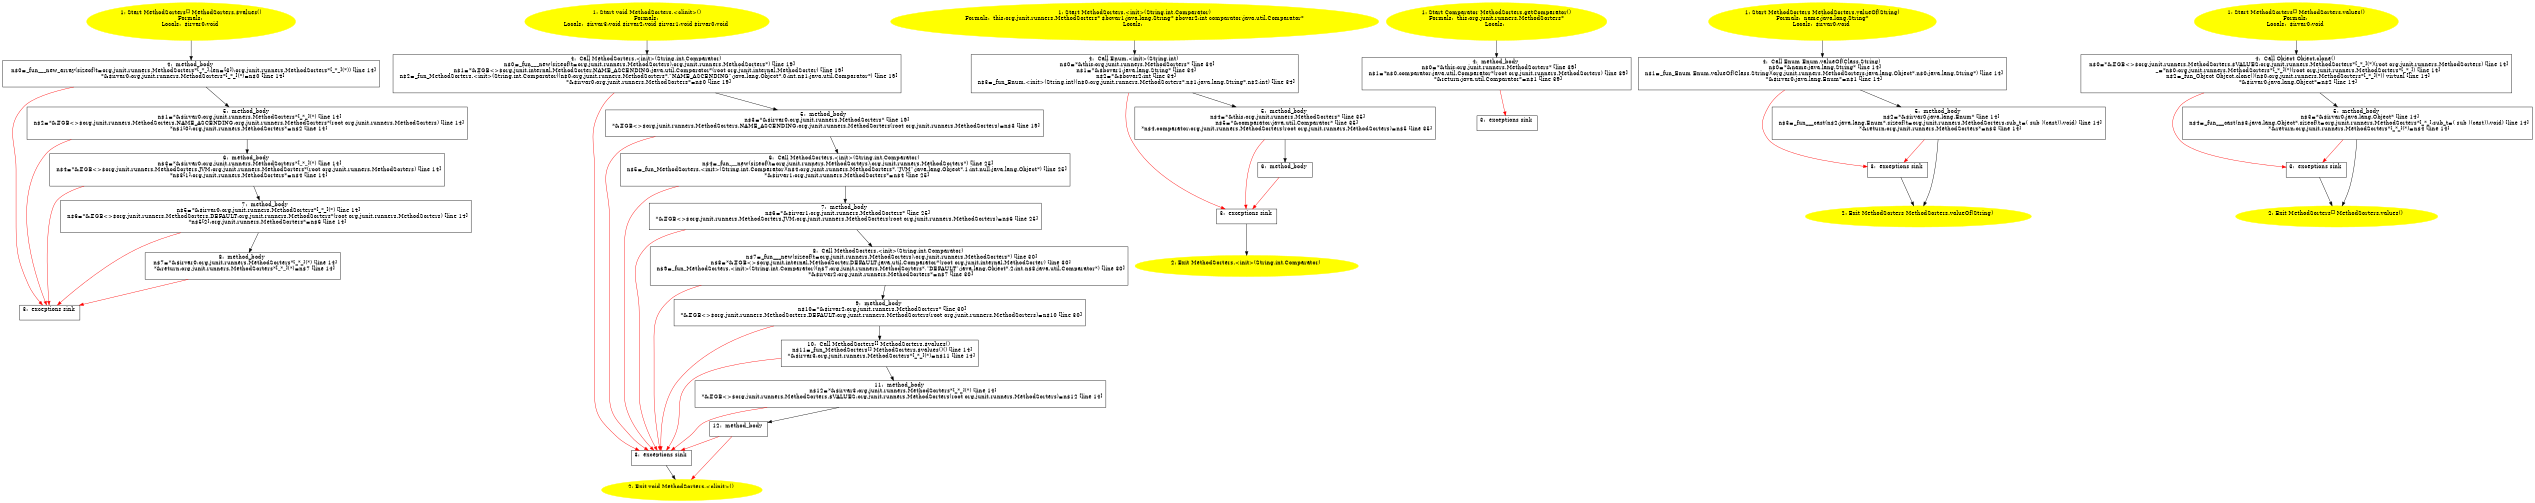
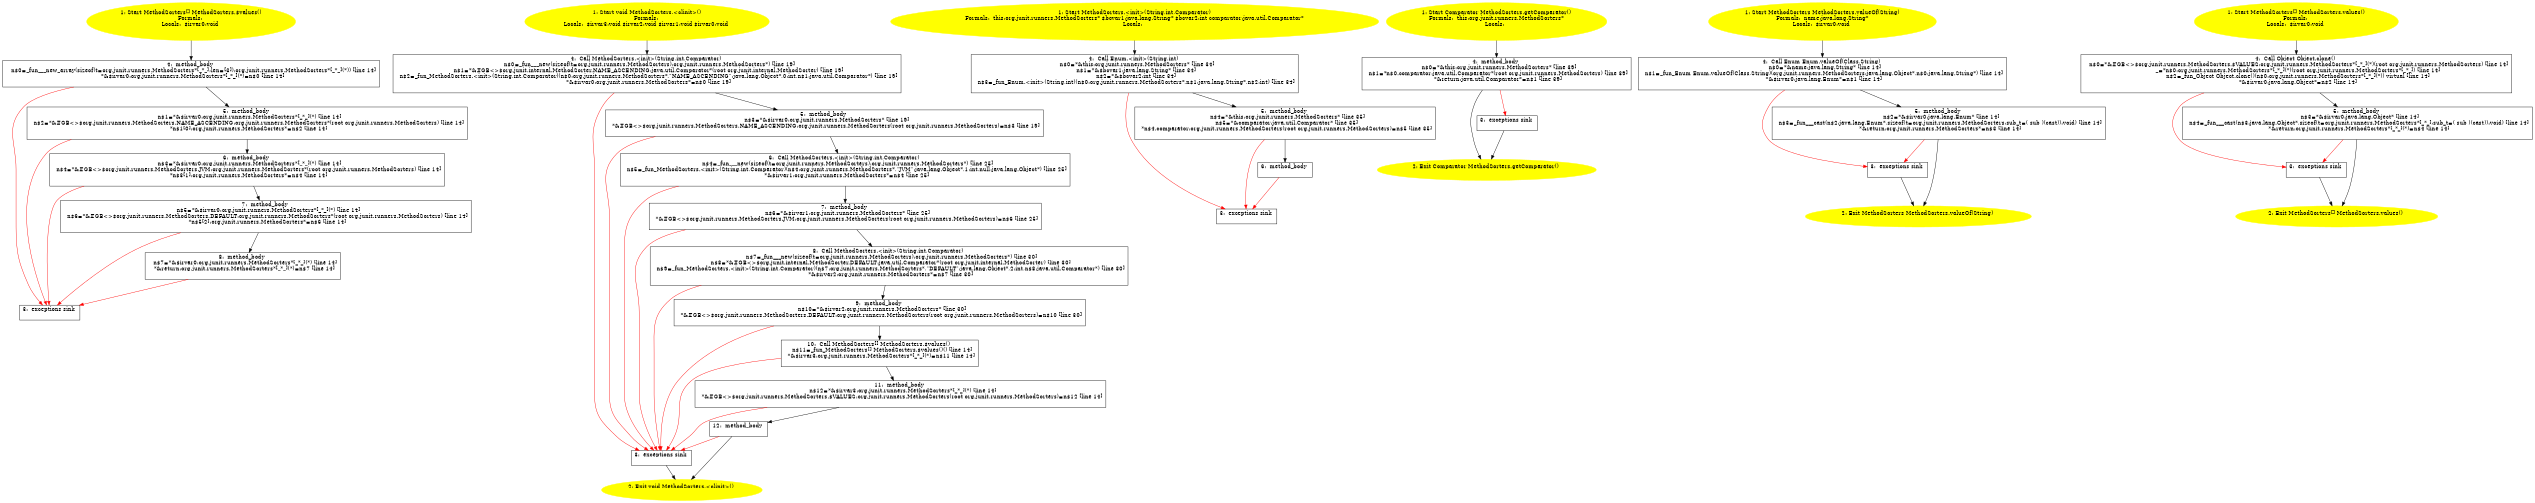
node "2: Exit Comparator MethodSorters.getComparator()": added
node "2: Exit MethodSorters.<init>(String,int,Comparator)": removed
edge "12:  method_body" -> "2: Exit void MethodSorters.<clinit>()": color red -> black
